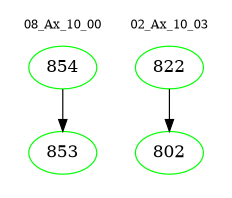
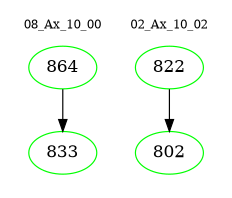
cluster "02_Ax_10_03": label "02_Ax_10_03" -> "02_Ax_10_02"
node "854": label "854" -> "864"
node "853": label "853" -> "833"
